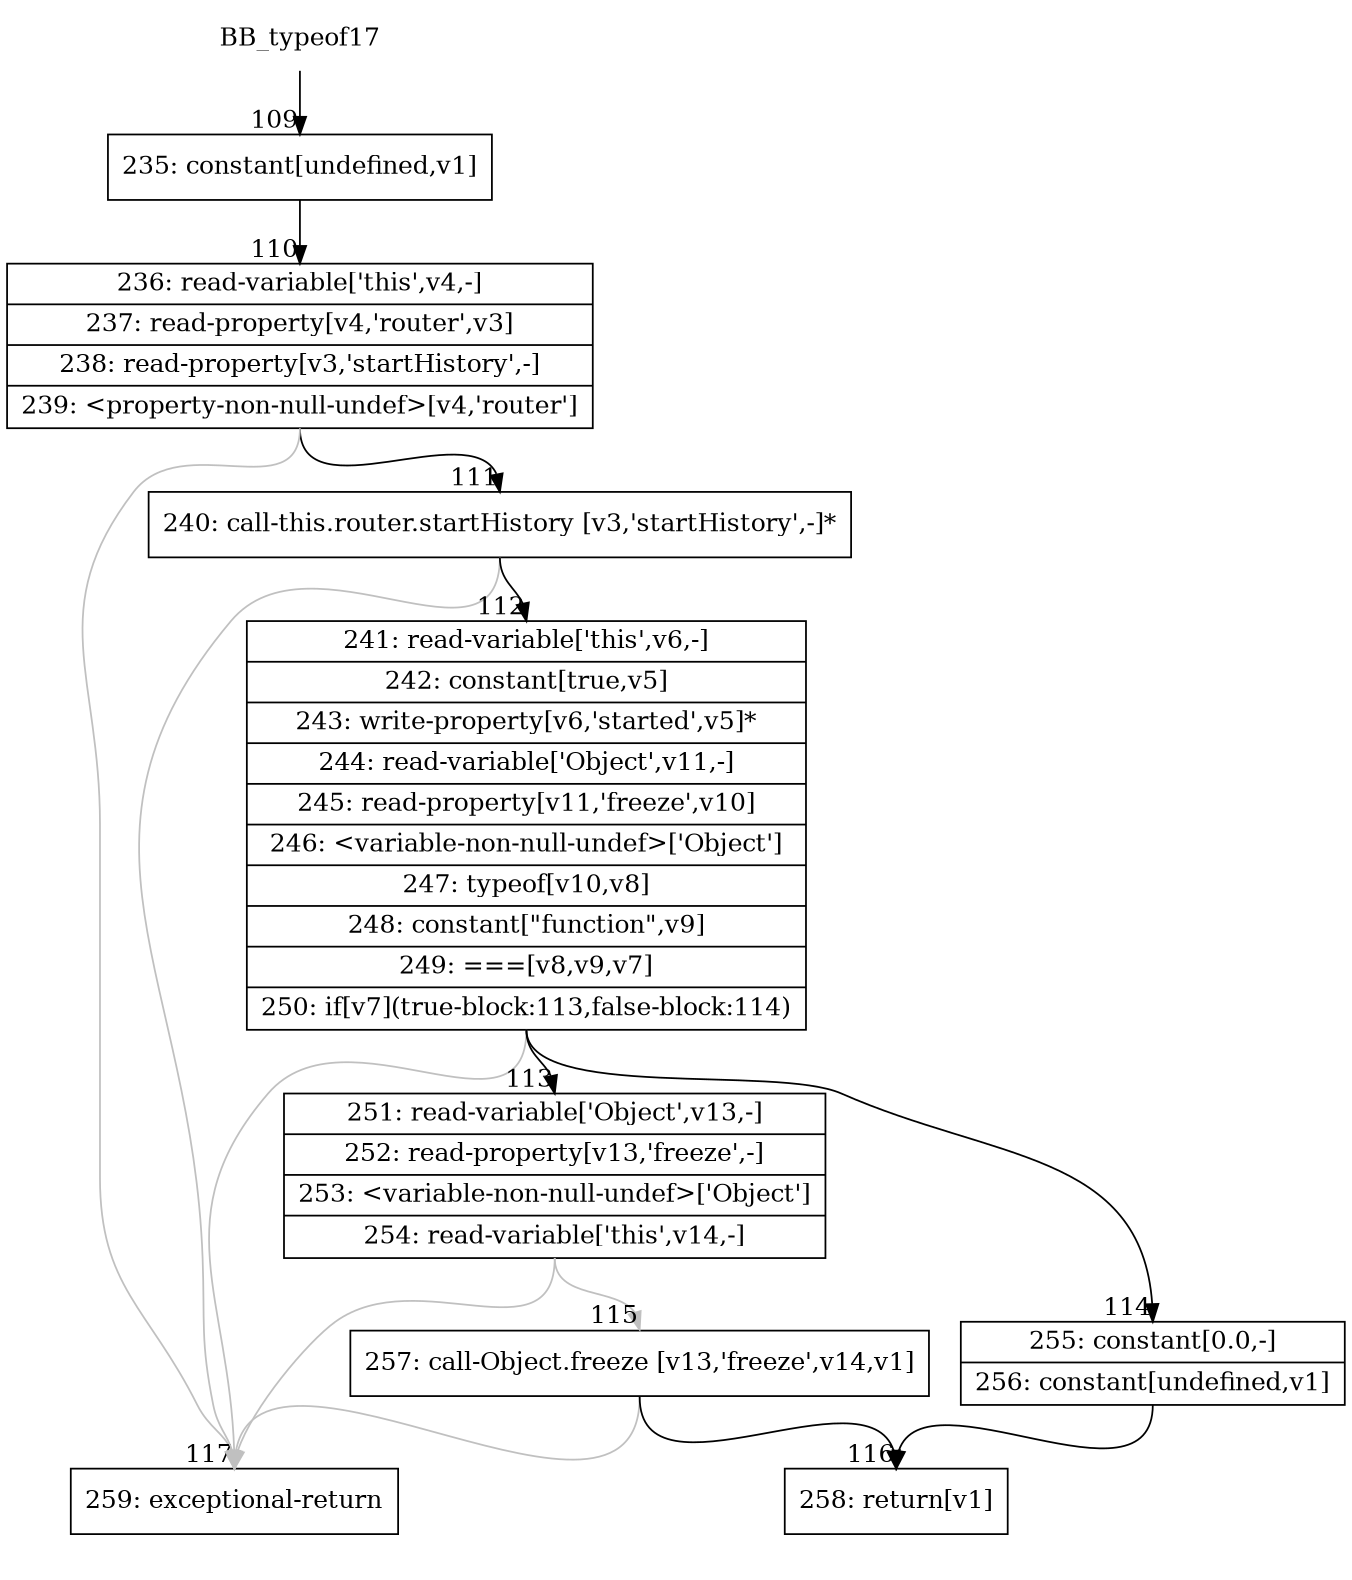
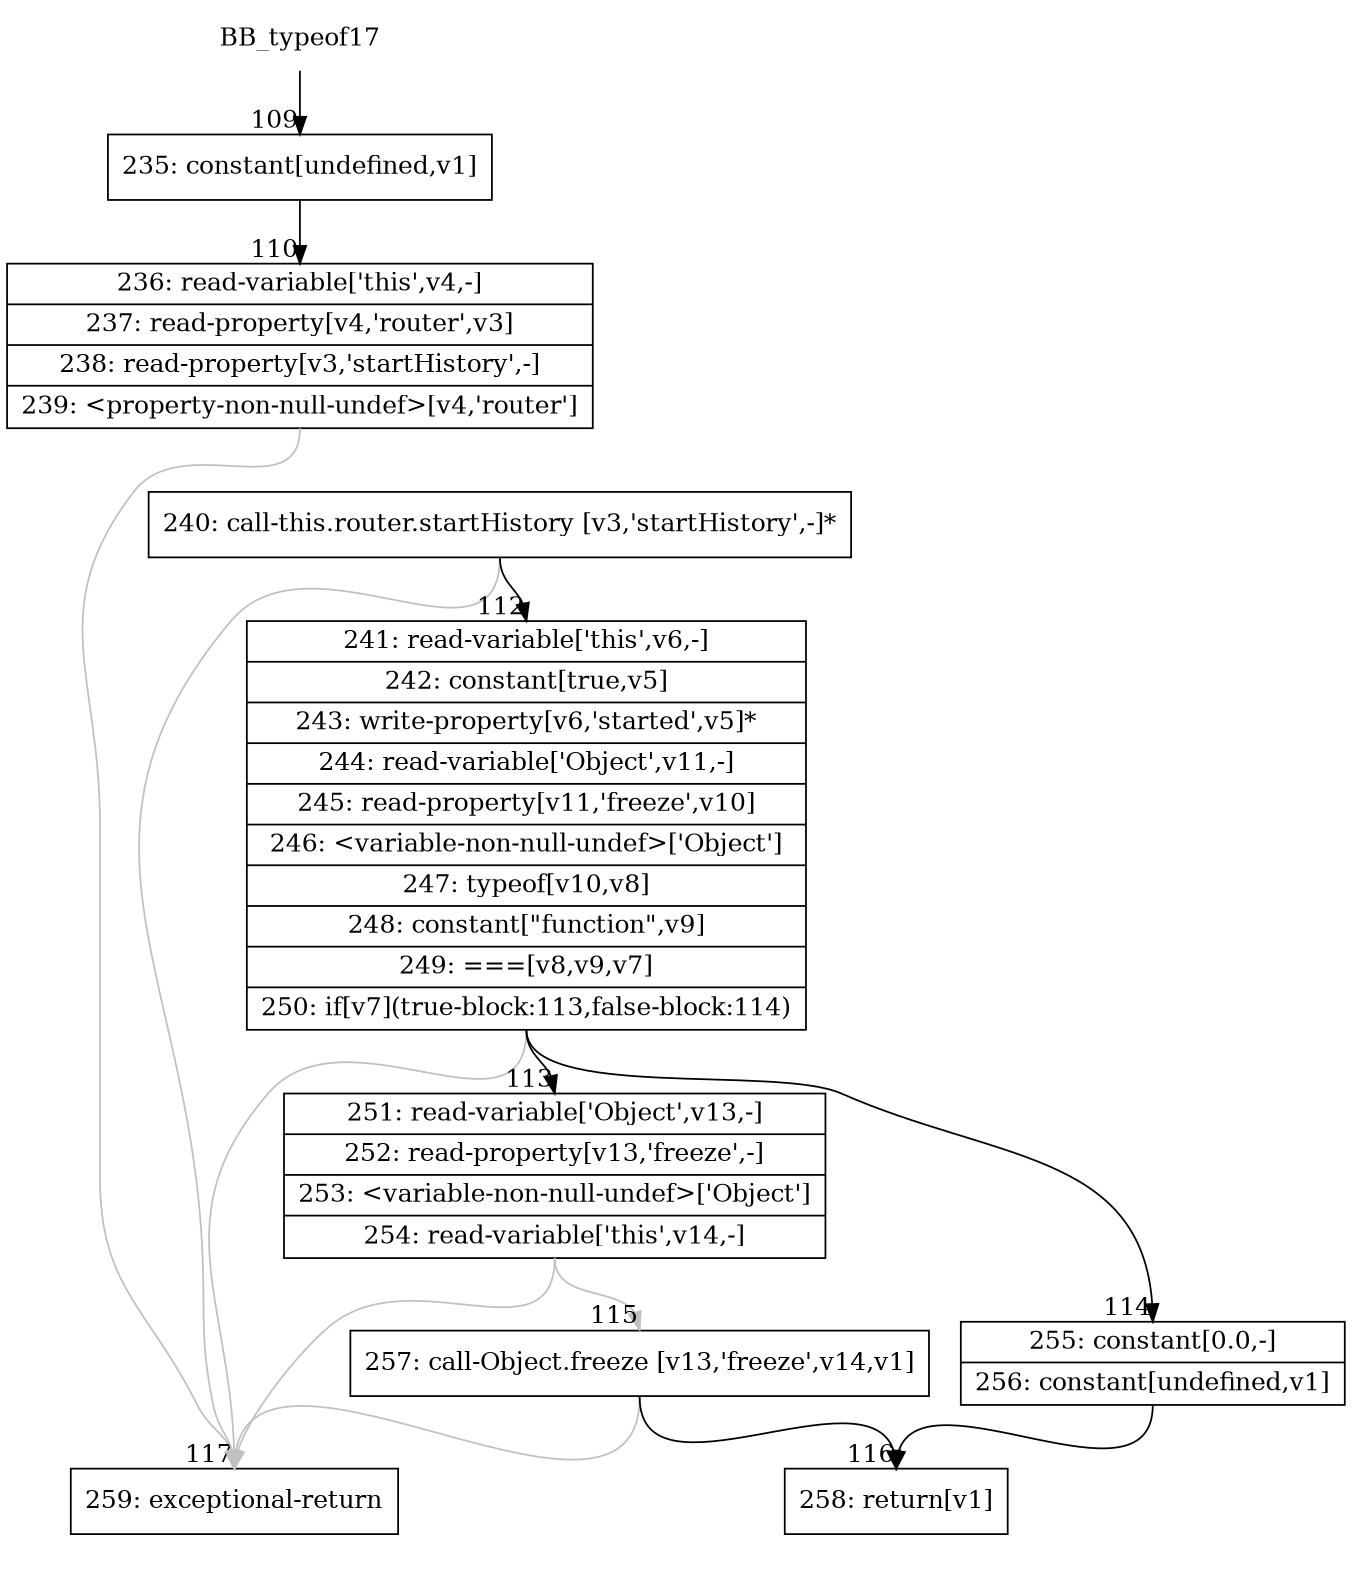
edge "236: read-variable['this',v4,-]" -> "240: call-this.router.startHistory [v3,'startHistory',-]*": removed
